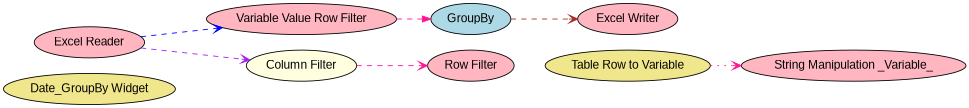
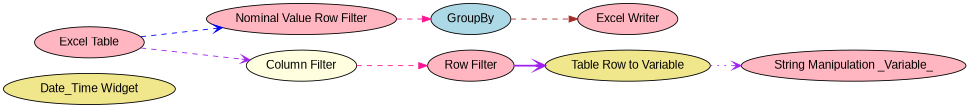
node "Variable Value Row Filter": label "Variable Value Row Filter" -> "Nominal Value Row Filter"
edge "GroupBy" -> "Excel Writer": arrowhead vee -> normal
node "Excel Reader": label "Excel Reader" -> "Excel Table"
edge "Column Filter" -> "Row Filter": arrowhead vee -> normal
edge "Row Filter" -> "Table Row to Variable": added
edge "Table Row to Variable" -> "String Manipulation _Variable_": color deeppink -> purple
node "Date_GroupBy Widget": label "Date_GroupBy Widget" -> "Date_Time Widget"
